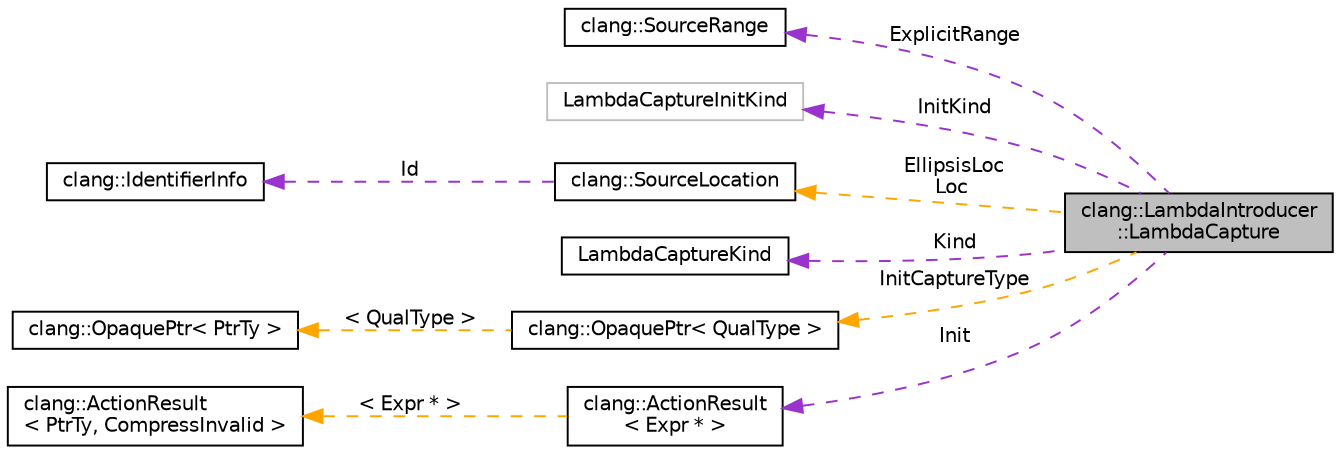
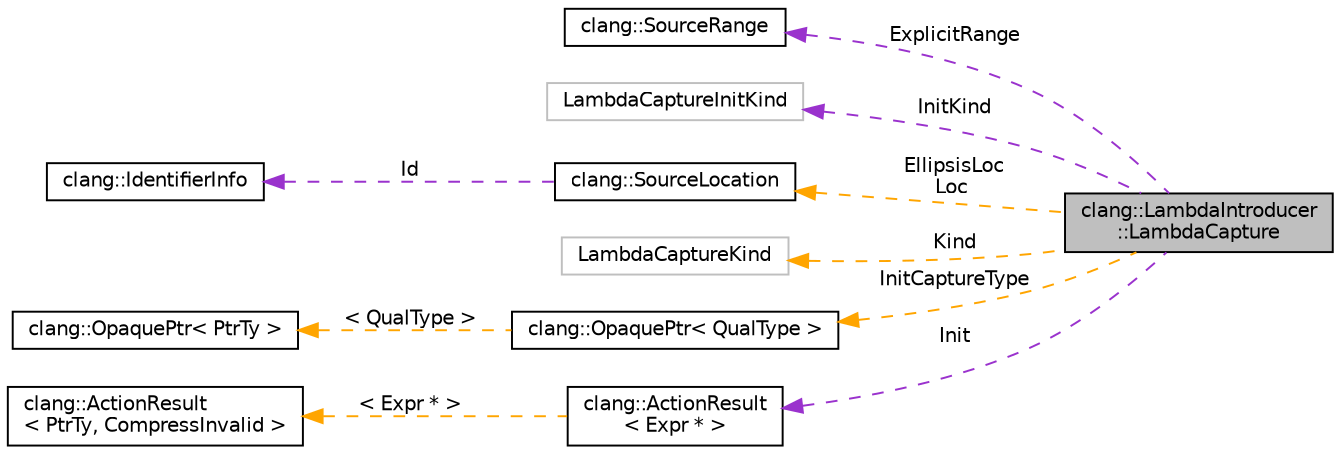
node "LambdaCaptureKind": color black -> grey75
edge "clang::LambdaIntroducer ::LambdaCapture" -> "LambdaCaptureKind": color darkorchid3 -> orange
